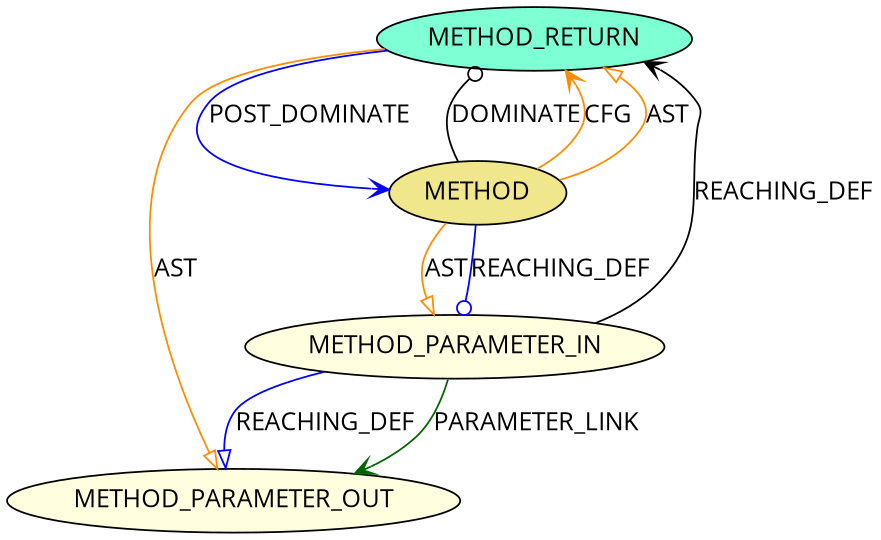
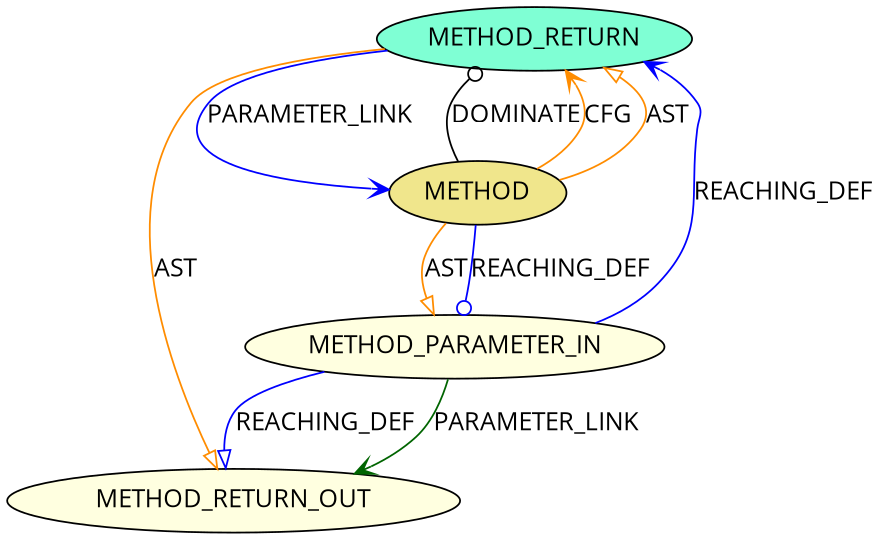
edge "METHOD_RETURN" -> "METHOD": label "POST_DOMINATE" -> "PARAMETER_LINK"
edge "METHOD_PARAMETER_IN" -> "METHOD_RETURN": color black -> blue
node "METHOD_PARAMETER_OUT": label "METHOD_PARAMETER_OUT" -> "METHOD_RETURN_OUT"
